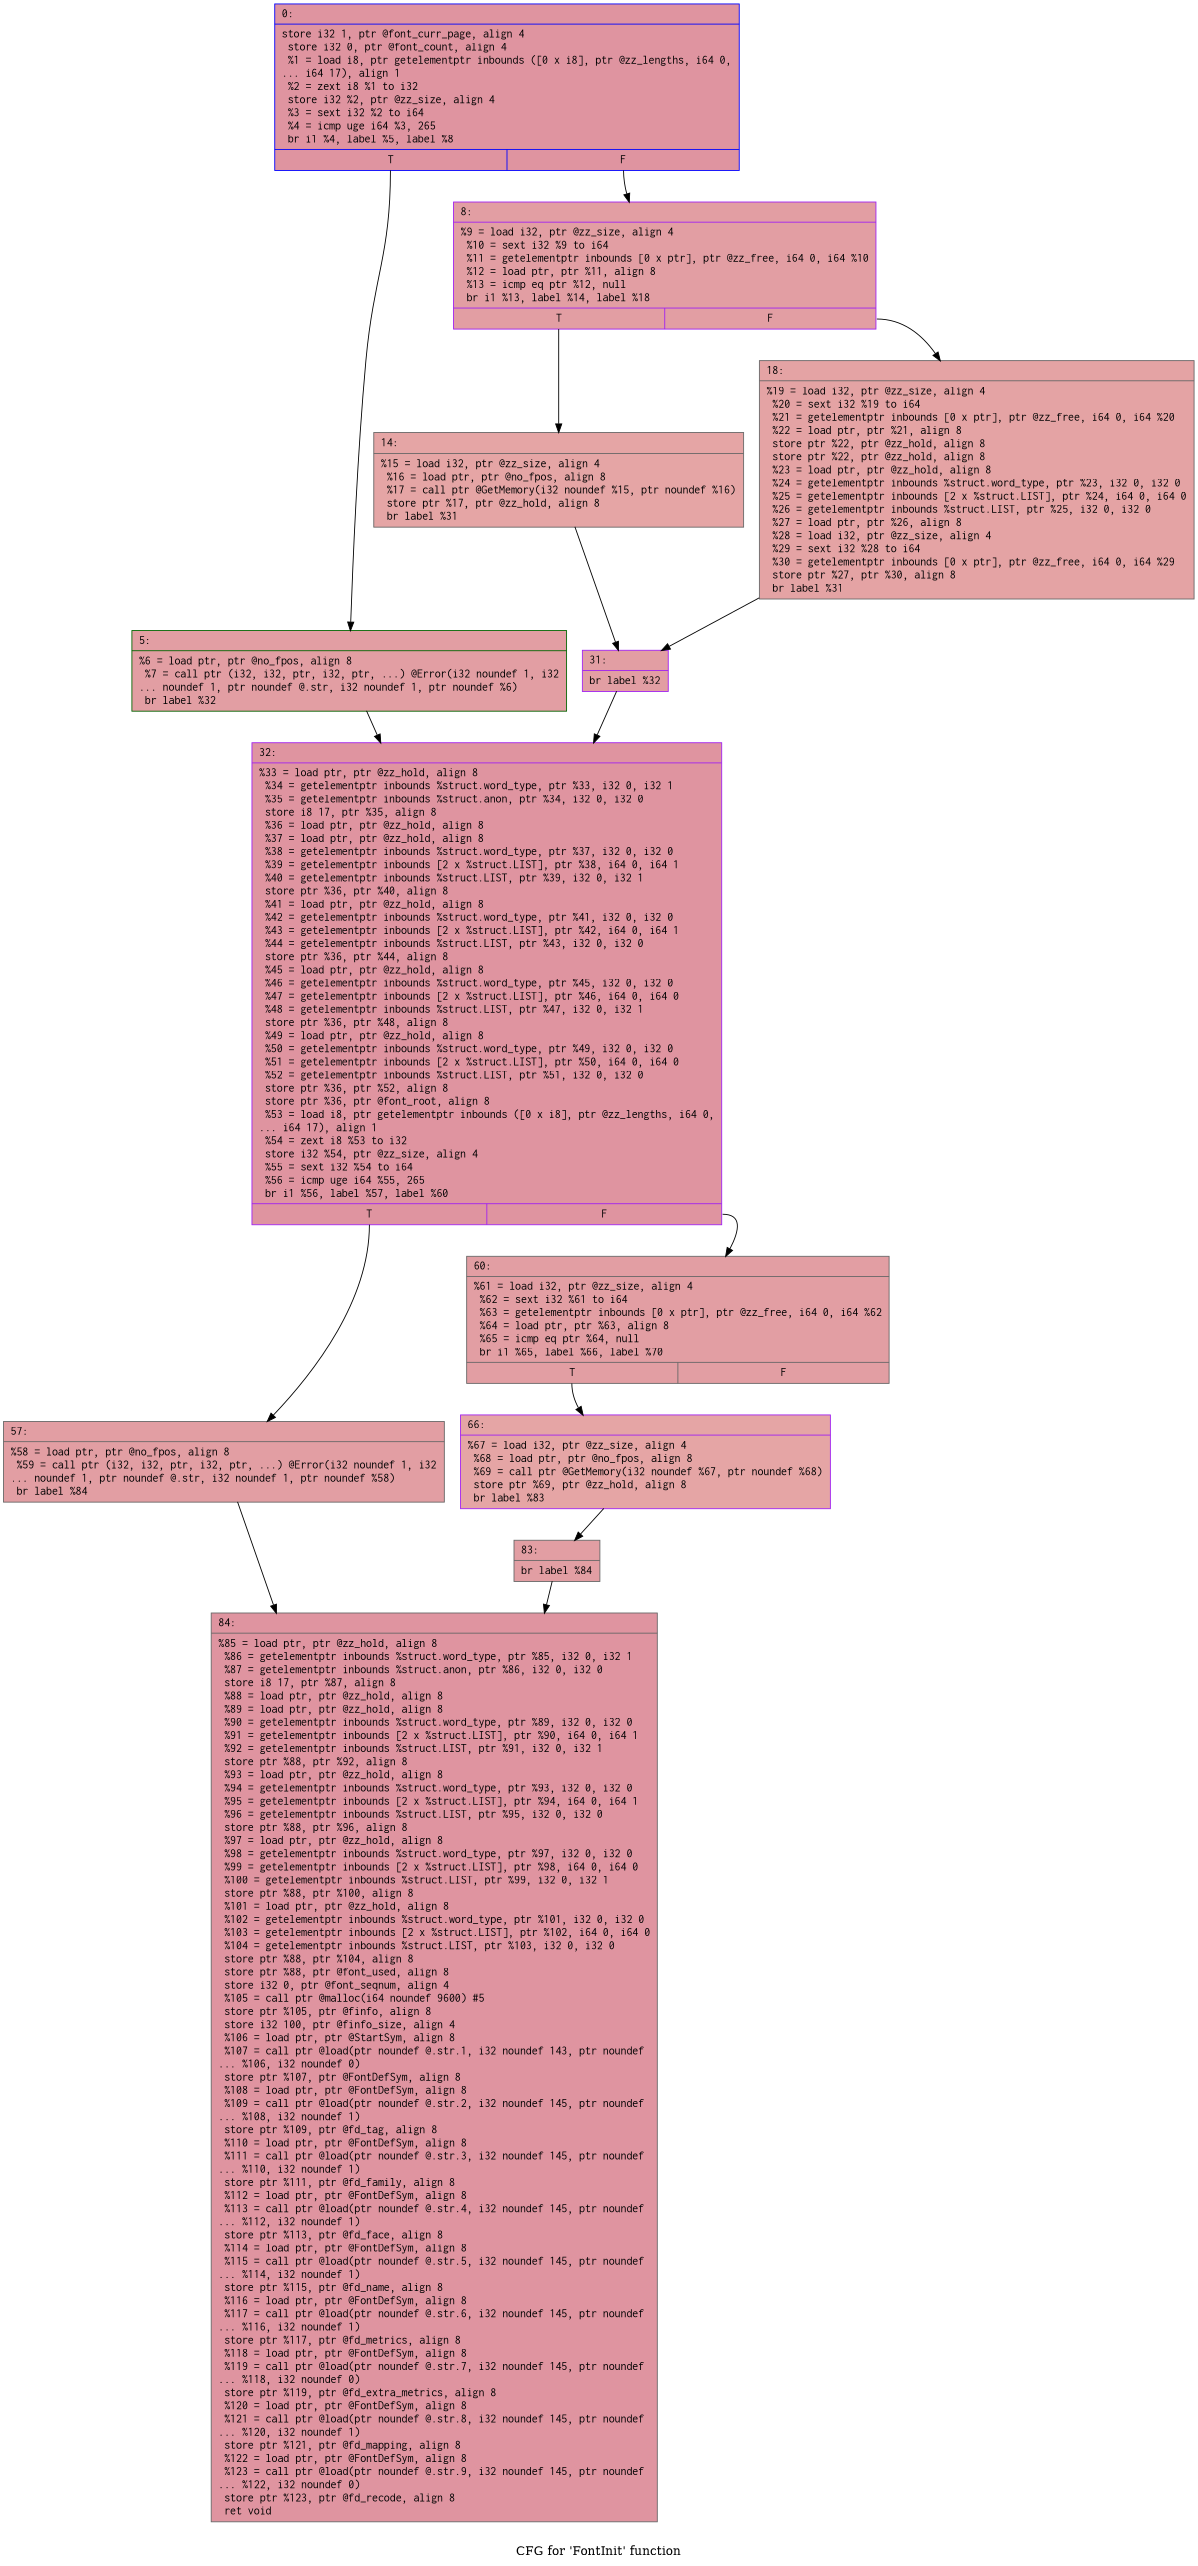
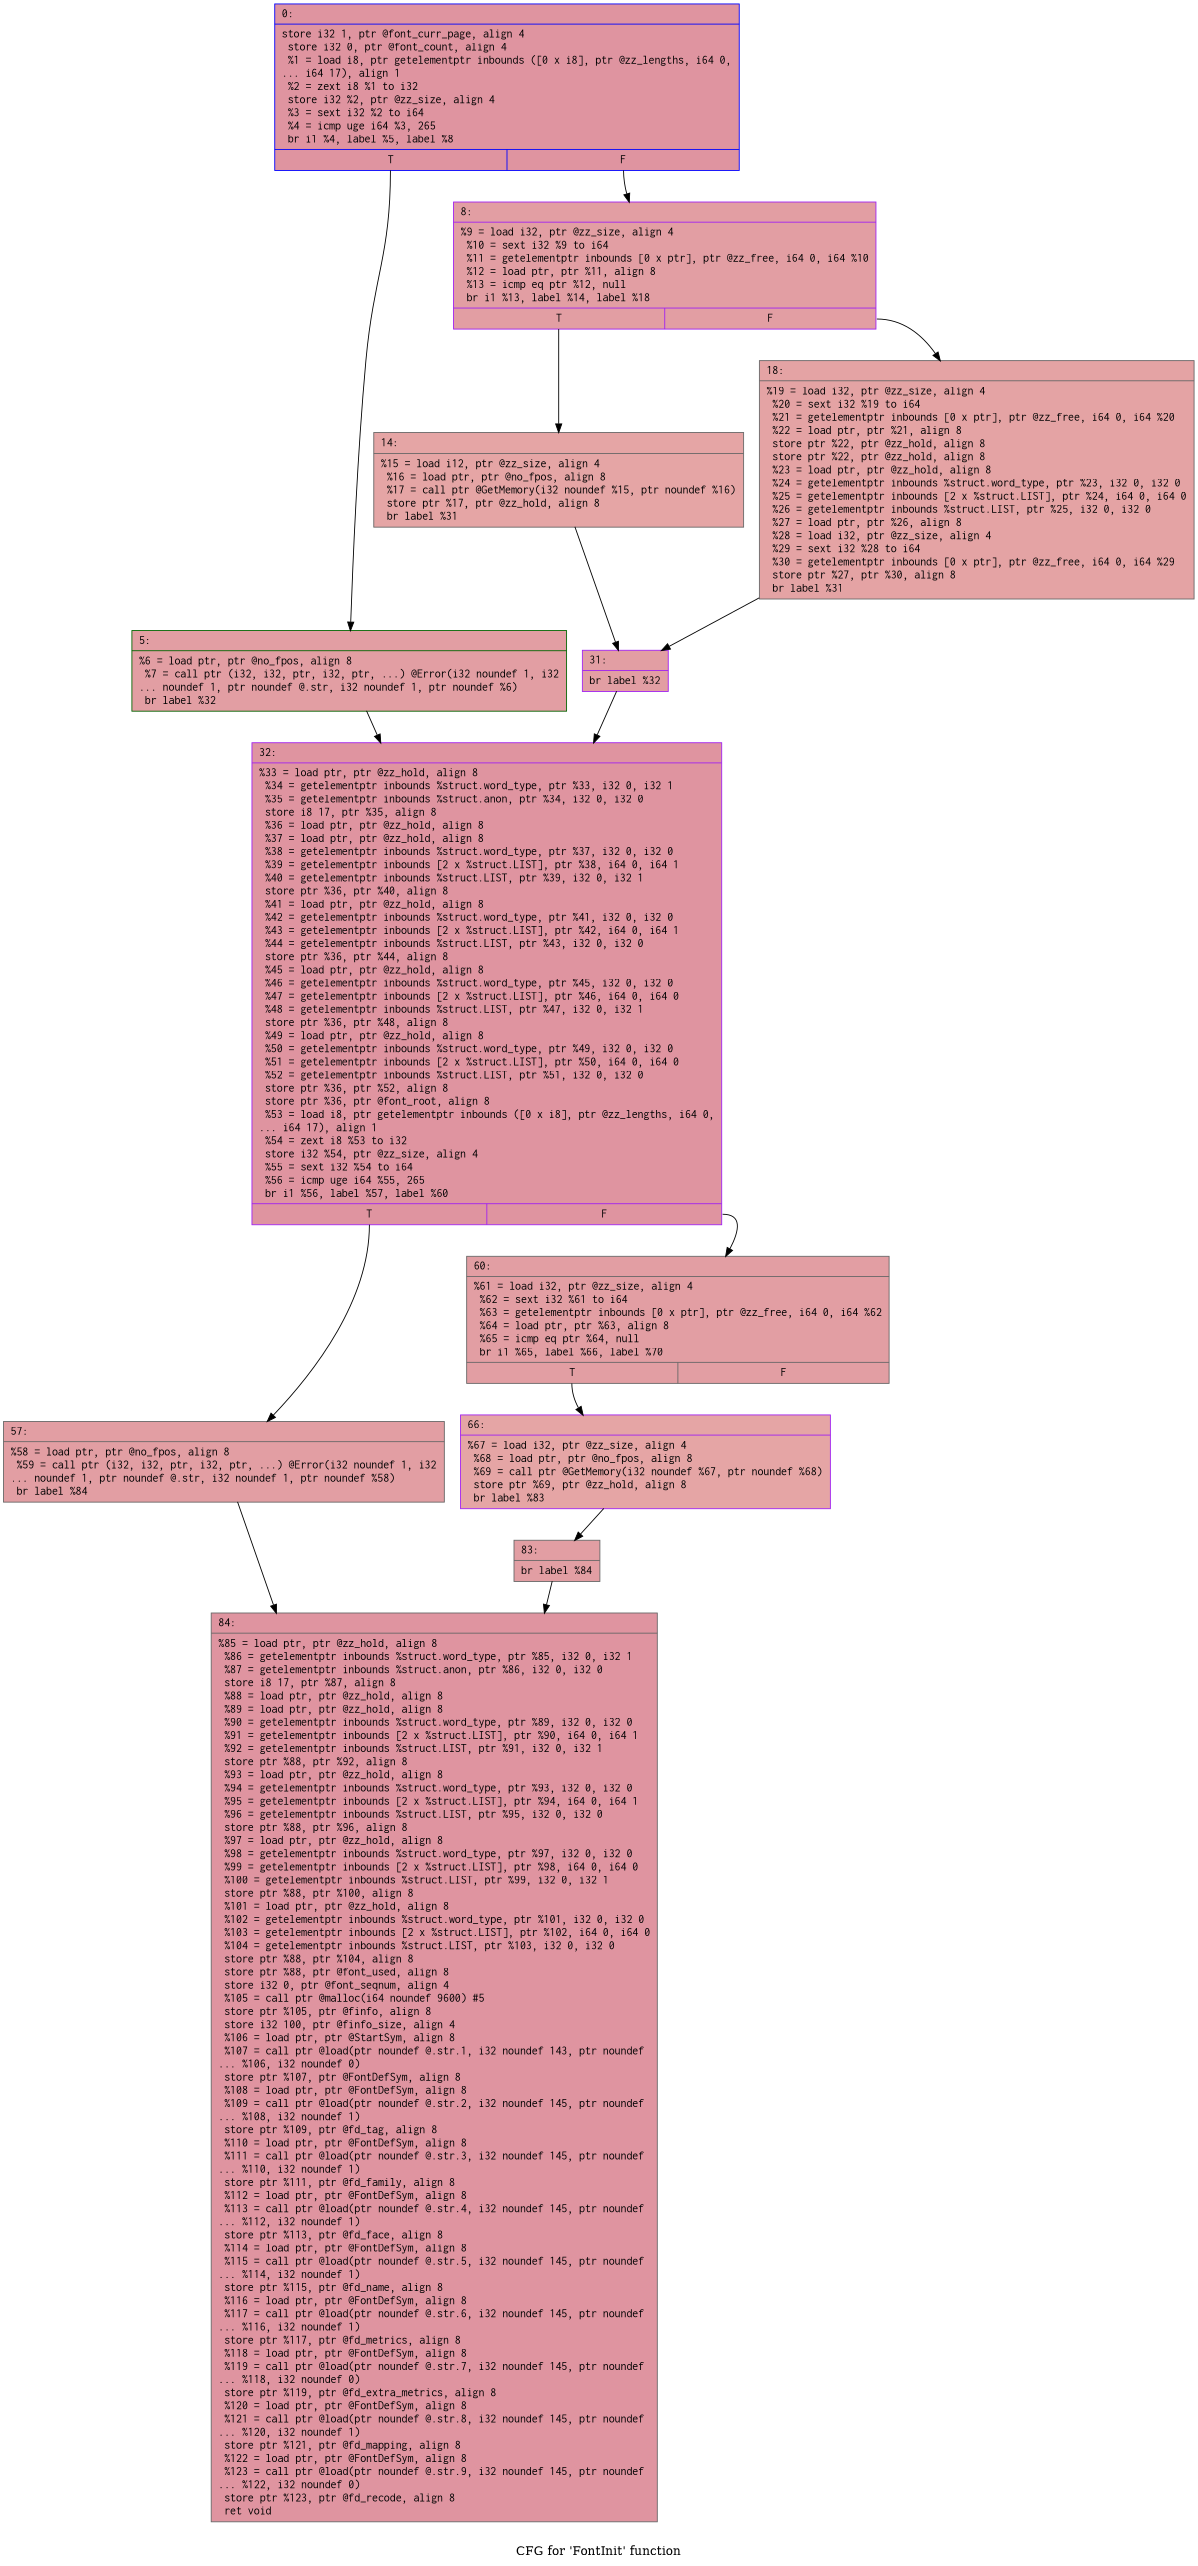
node "14:": text "%15 = load i32, ptr @zz_size, align 4" -> "%15 = load i12, ptr @zz_size, align 4"
